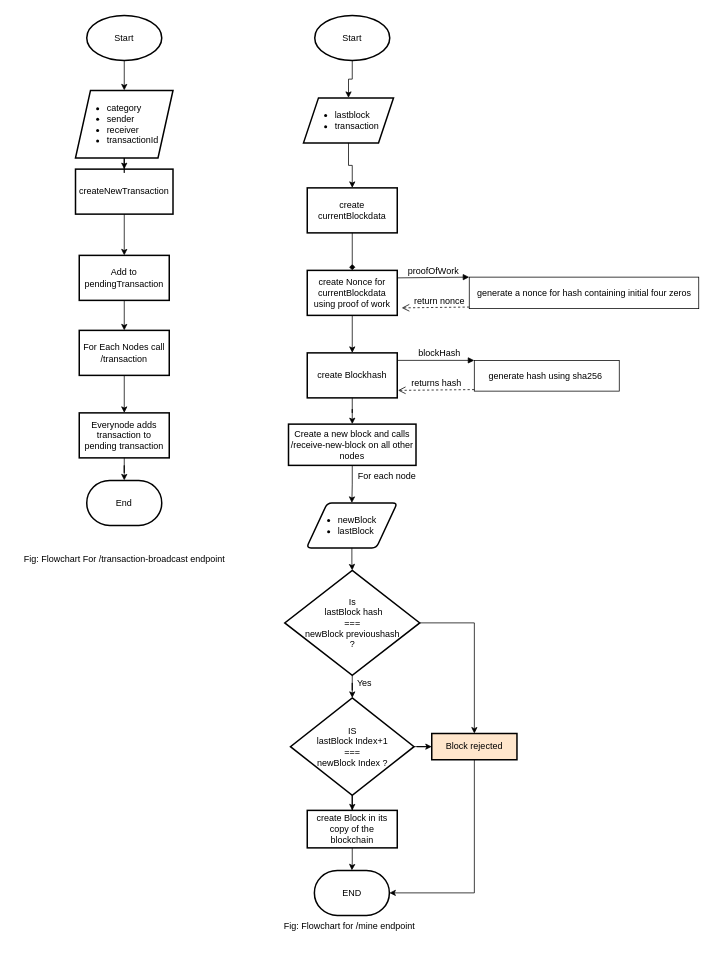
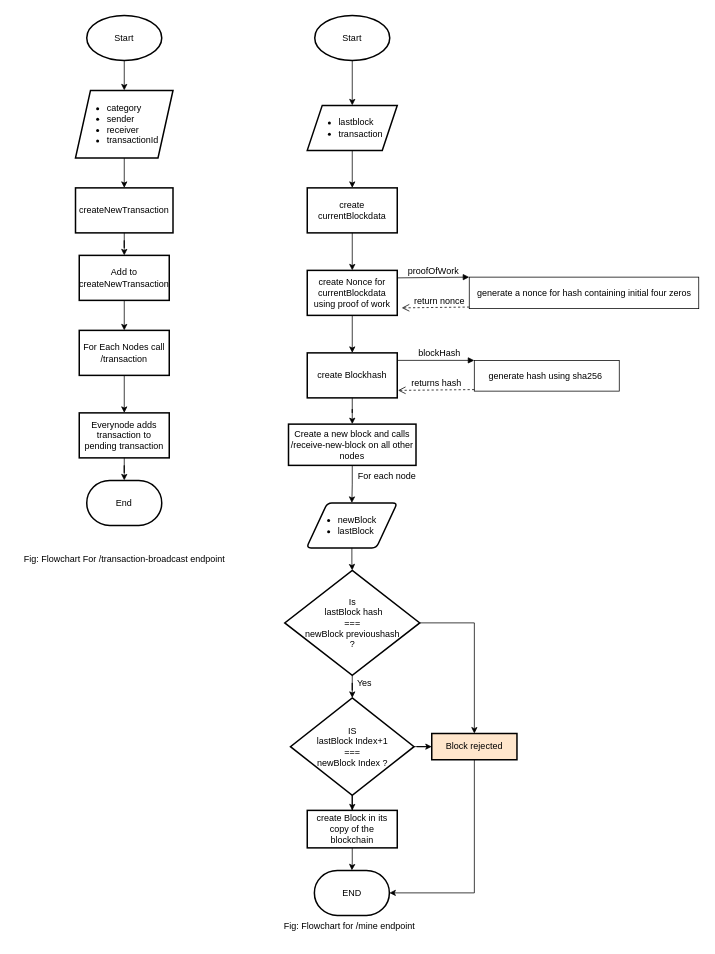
node "lastblock transaction": moved (348, 120) -> (352, 128)
node "createNewTransaction": moved (124, 192) -> (124, 210)
edge "create currentBlockdata" -> "create Nonce for currentBlockdata using proof of work": arrowhead diamond -> classic
node "Add to pendingTransaction": label "Add to pendingTransaction" -> "Add to createNewTransaction"
